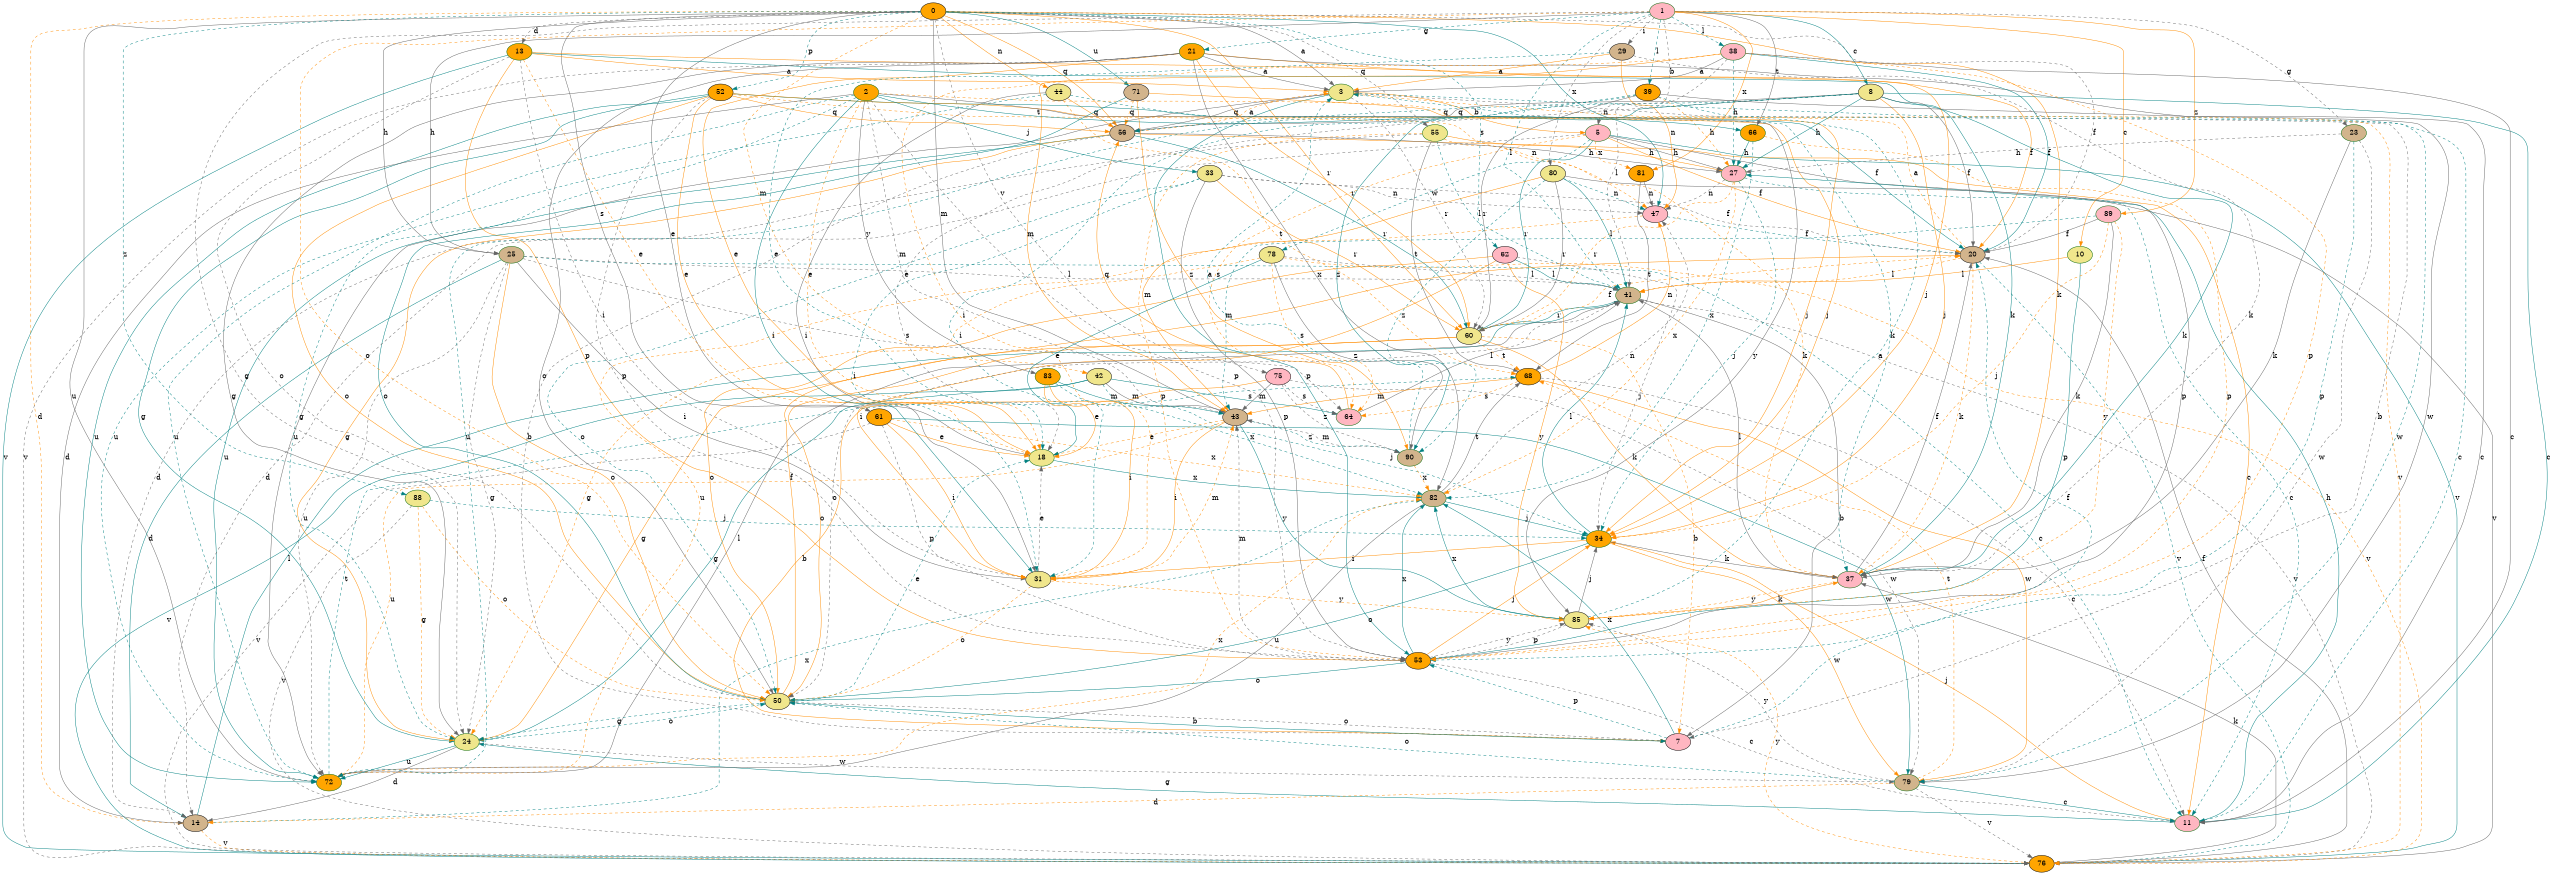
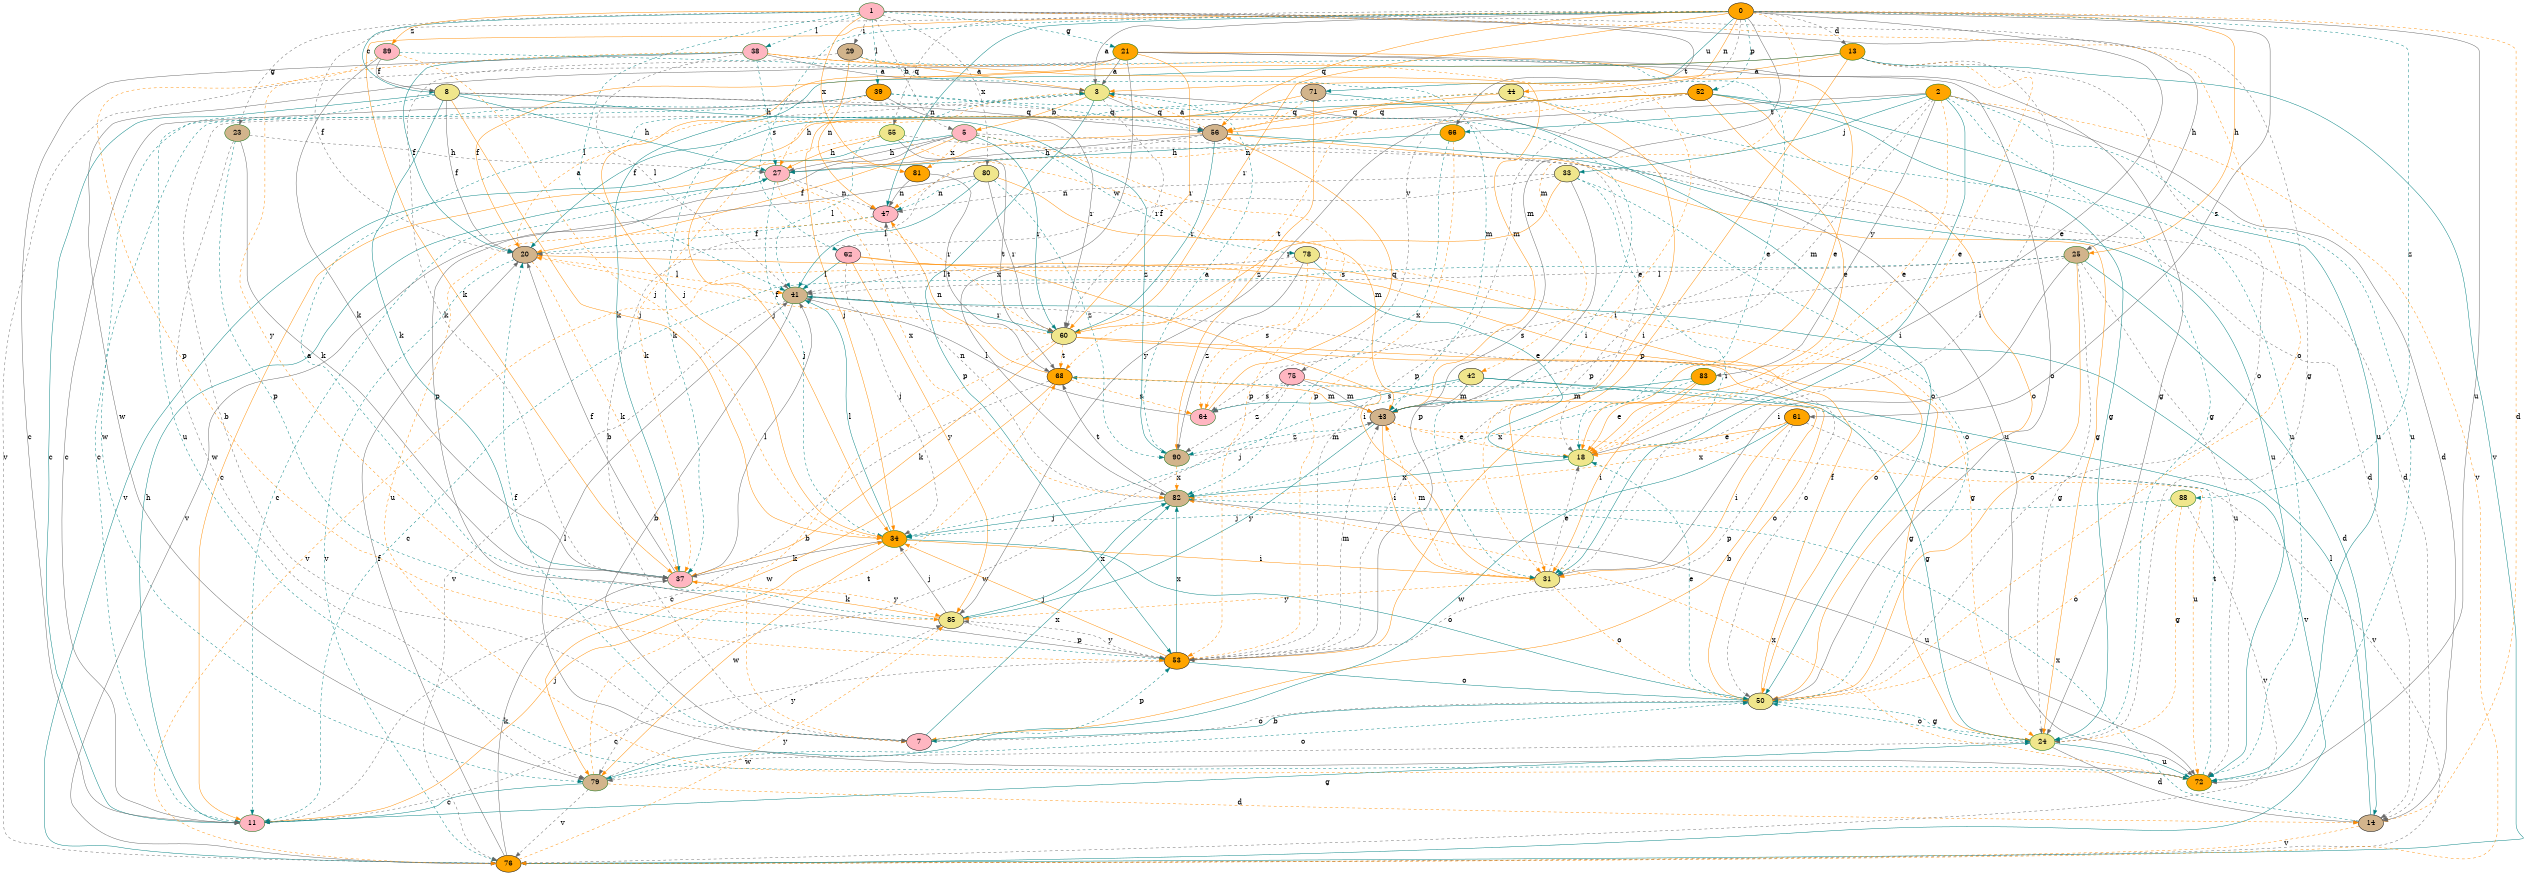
edge "0" -> "25": color gray40 -> darkorange
edge "89" -> "20": now "89" -> "8"
node "10": removed
edge "44" -> "31": color gray40 -> darkorange
